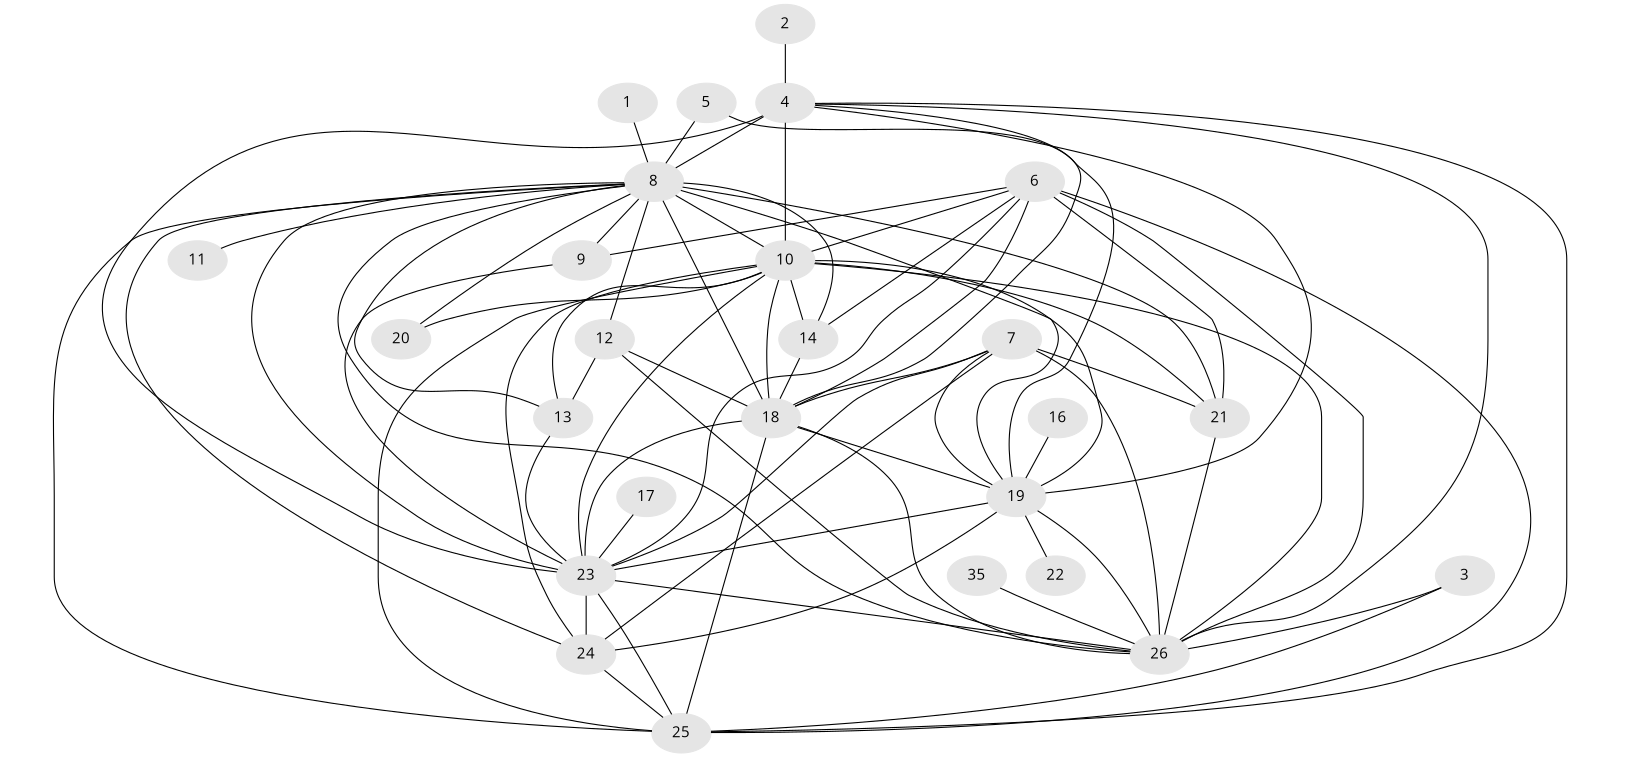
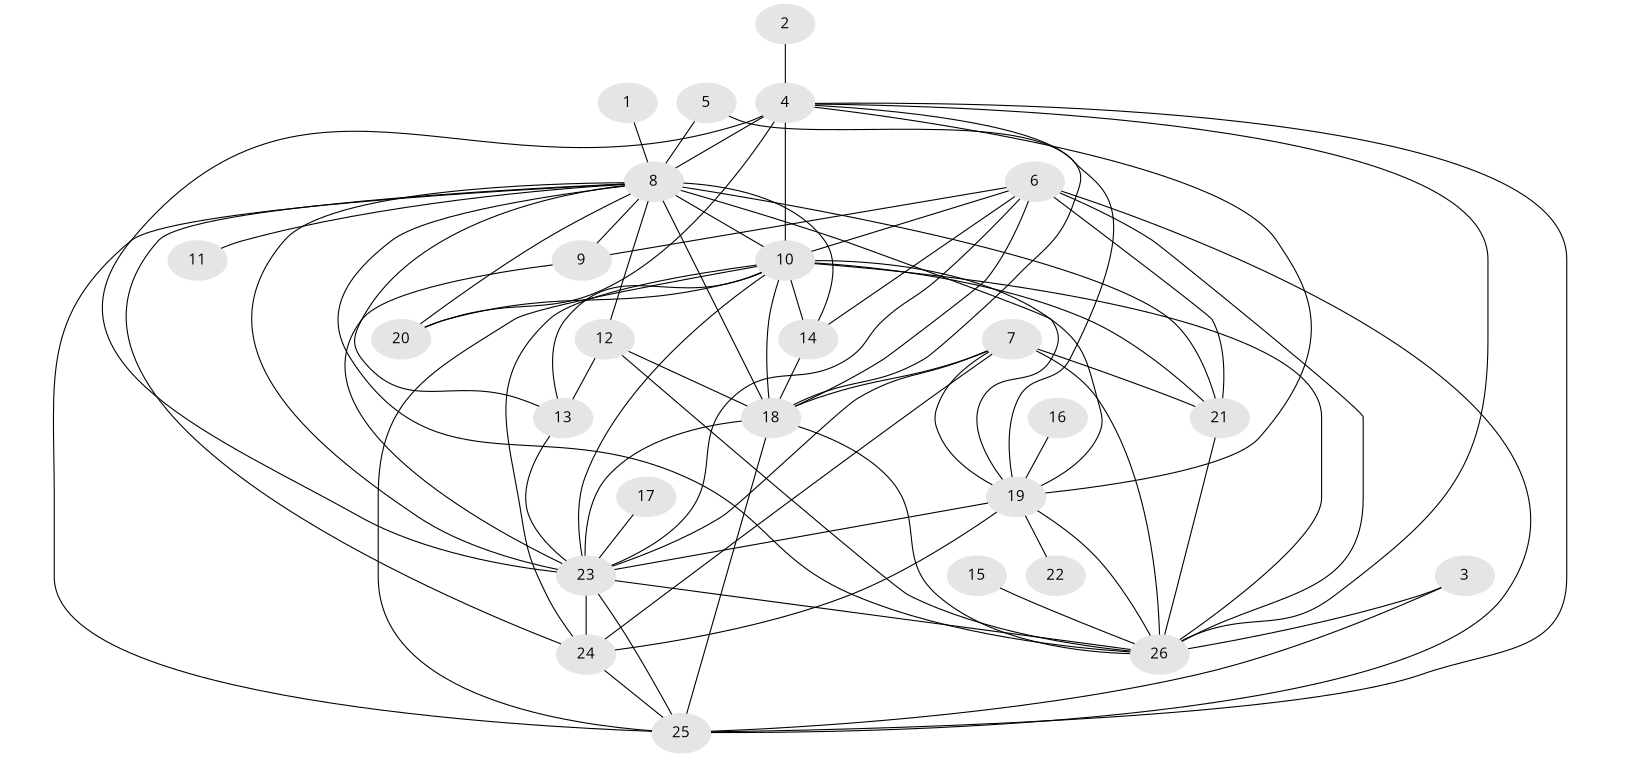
edge "4" -- "20": added
edge "18" -- "19": removed
node "35": label "35" -> "15"
